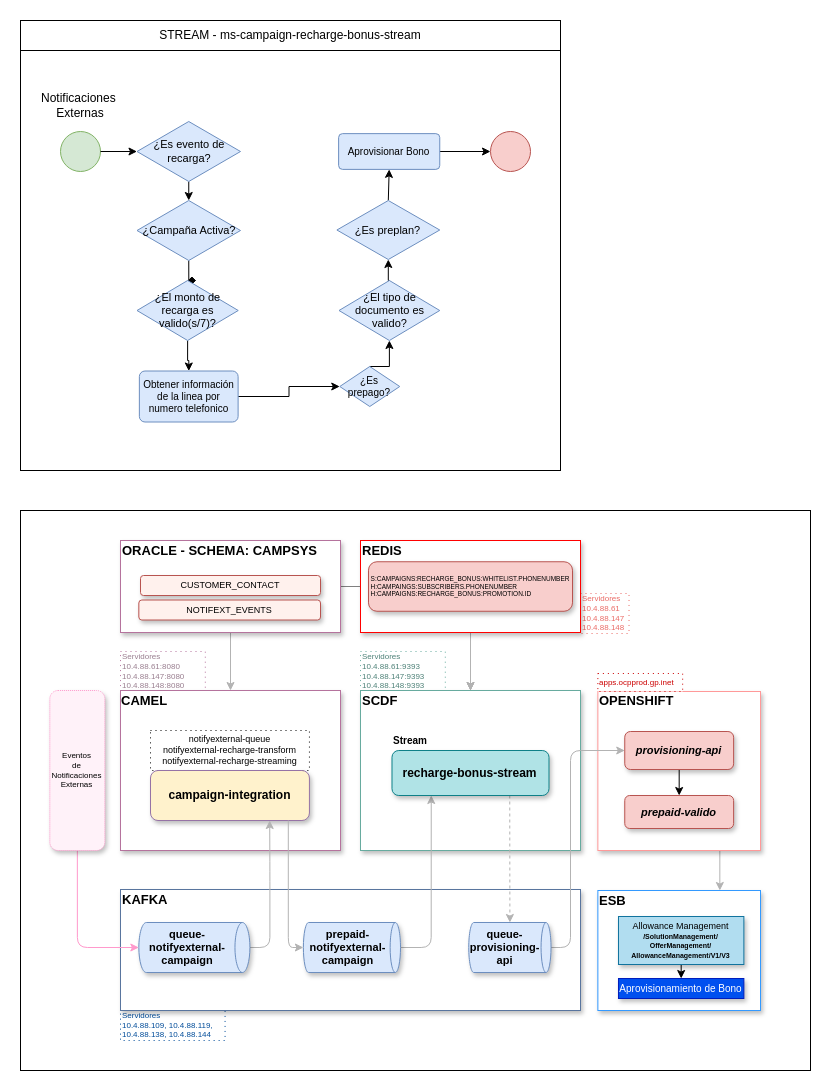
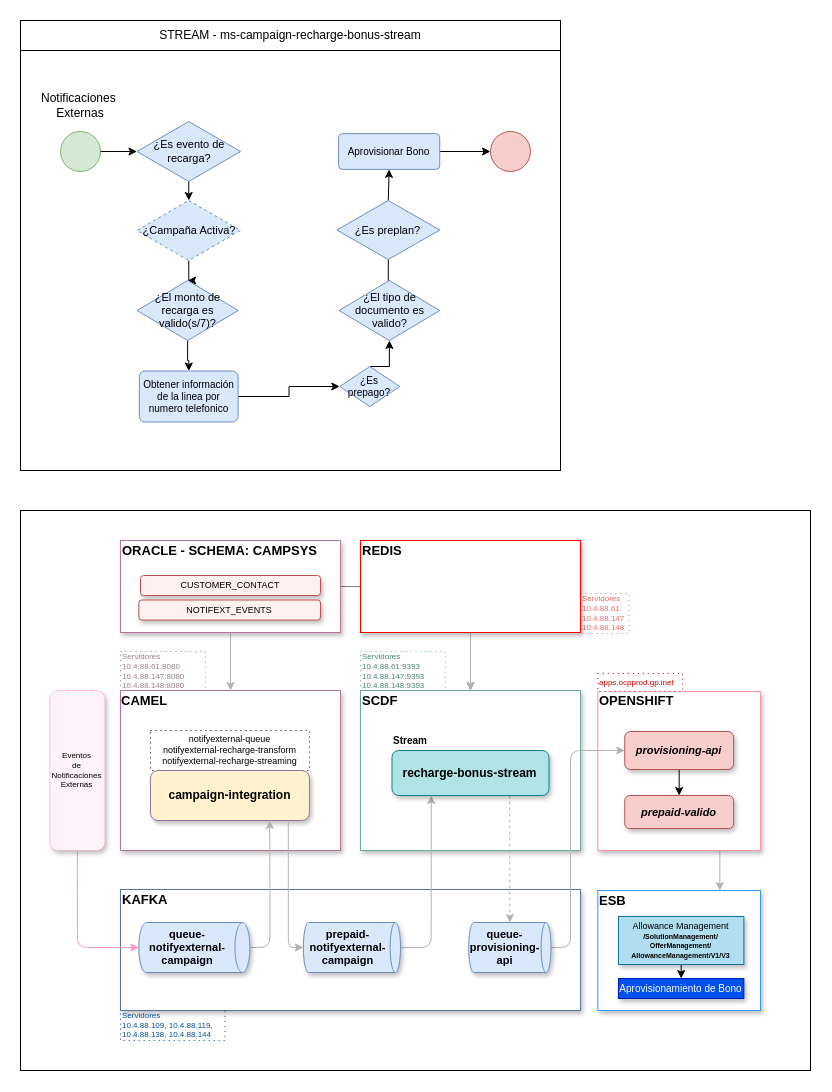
node "¿Campaña Activa?": style solid -> dashed
edge "¿El tipo de documento es valido?" -> "¿Es preplan?": arrowhead classic -> none
edge "¿Campaña Activa?" -> "¿El monto de recarga es valido(s/7)?": arrowhead diamond -> classic
node "S:CAMPAIGNS:RECHARGE_BONUS:WHITELIST.PHONENUMBER H:CAMPAINGS:SUBSCRIBERS.PHONENUMBER H:CAMPAIGNS:RECHARGE_BONUS:PROMOTION.ID": removed
